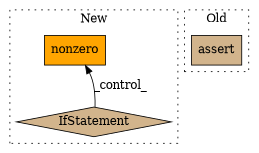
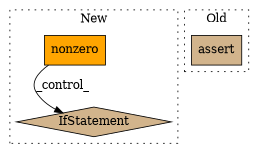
edge "IfStatement" -> "nonzero": reversed
